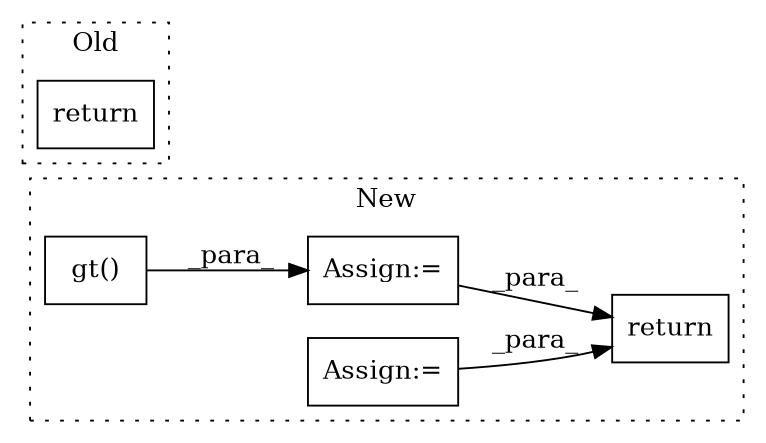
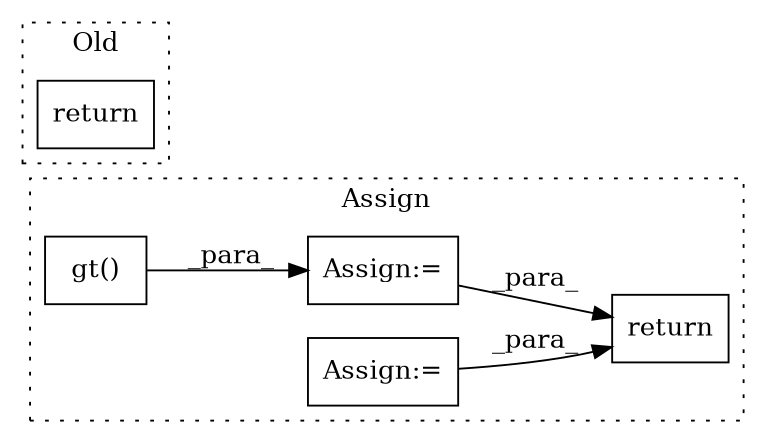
cluster "New": label "New" -> "Assign"
